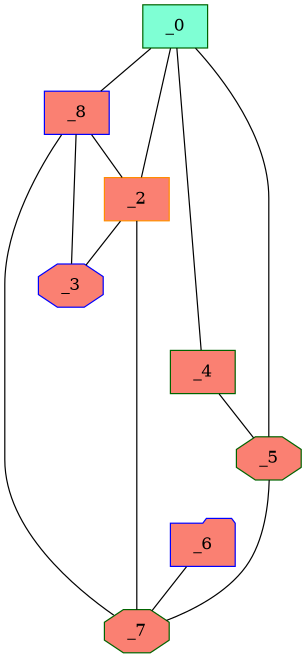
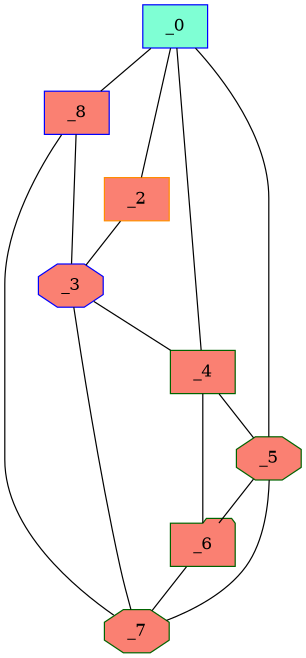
node "_0": color darkgreen -> blue
edge "_8" -- "_2": removed
edge "_3" -- "_4": added
edge "_2" -- "_7": now "_3" -- "_7"
edge "_4" -- "_6": added
edge "_5" -- "_6": added
node "_6": color blue -> darkgreen
